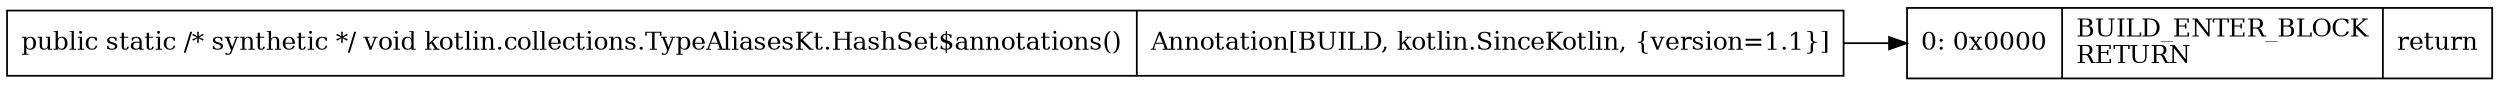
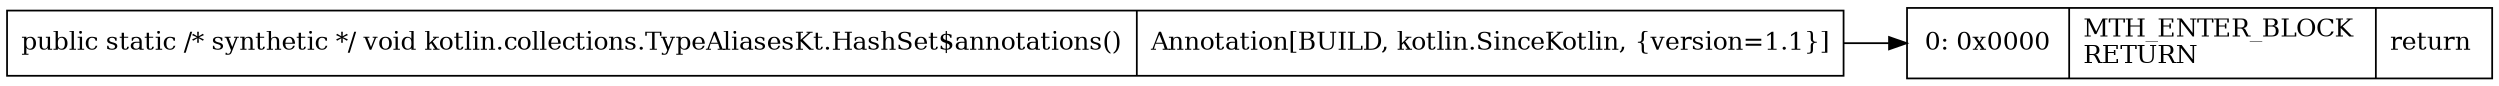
node "0: 0x0000": text "BUILD_ENTER_BLOCK" -> "MTH_ENTER_BLOCK"
